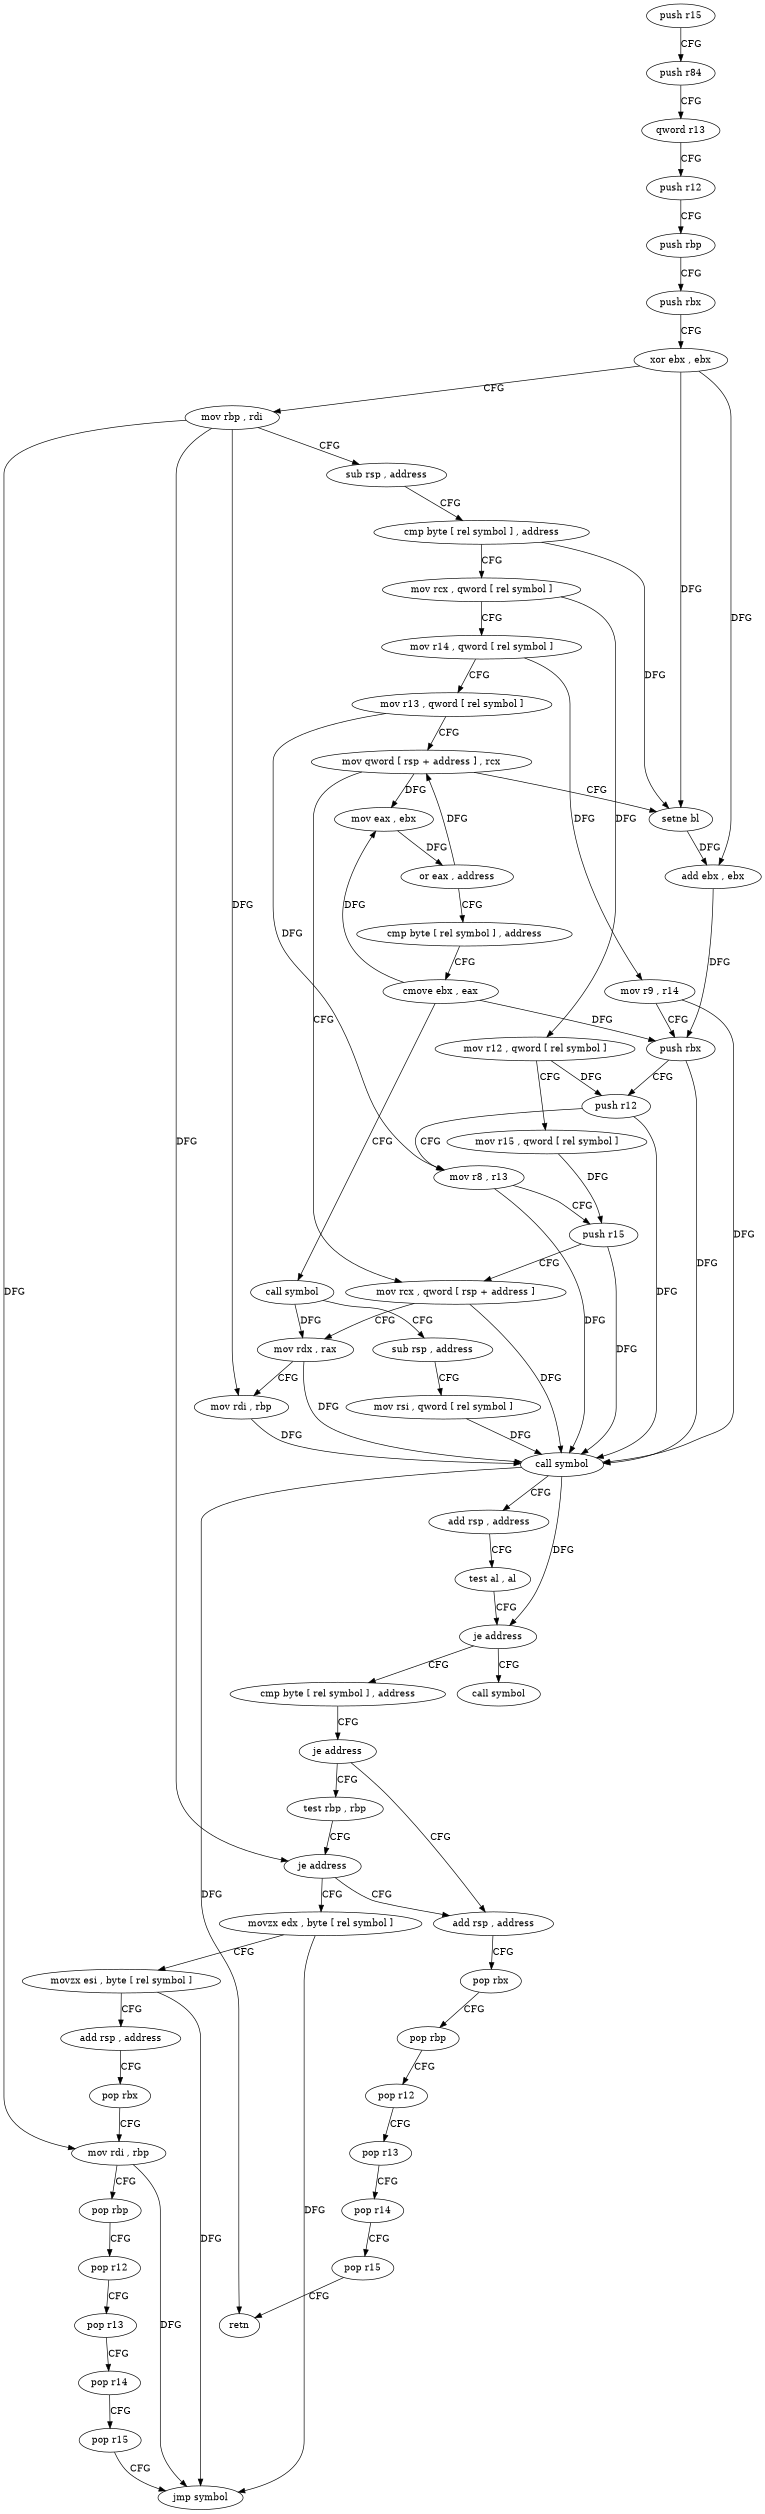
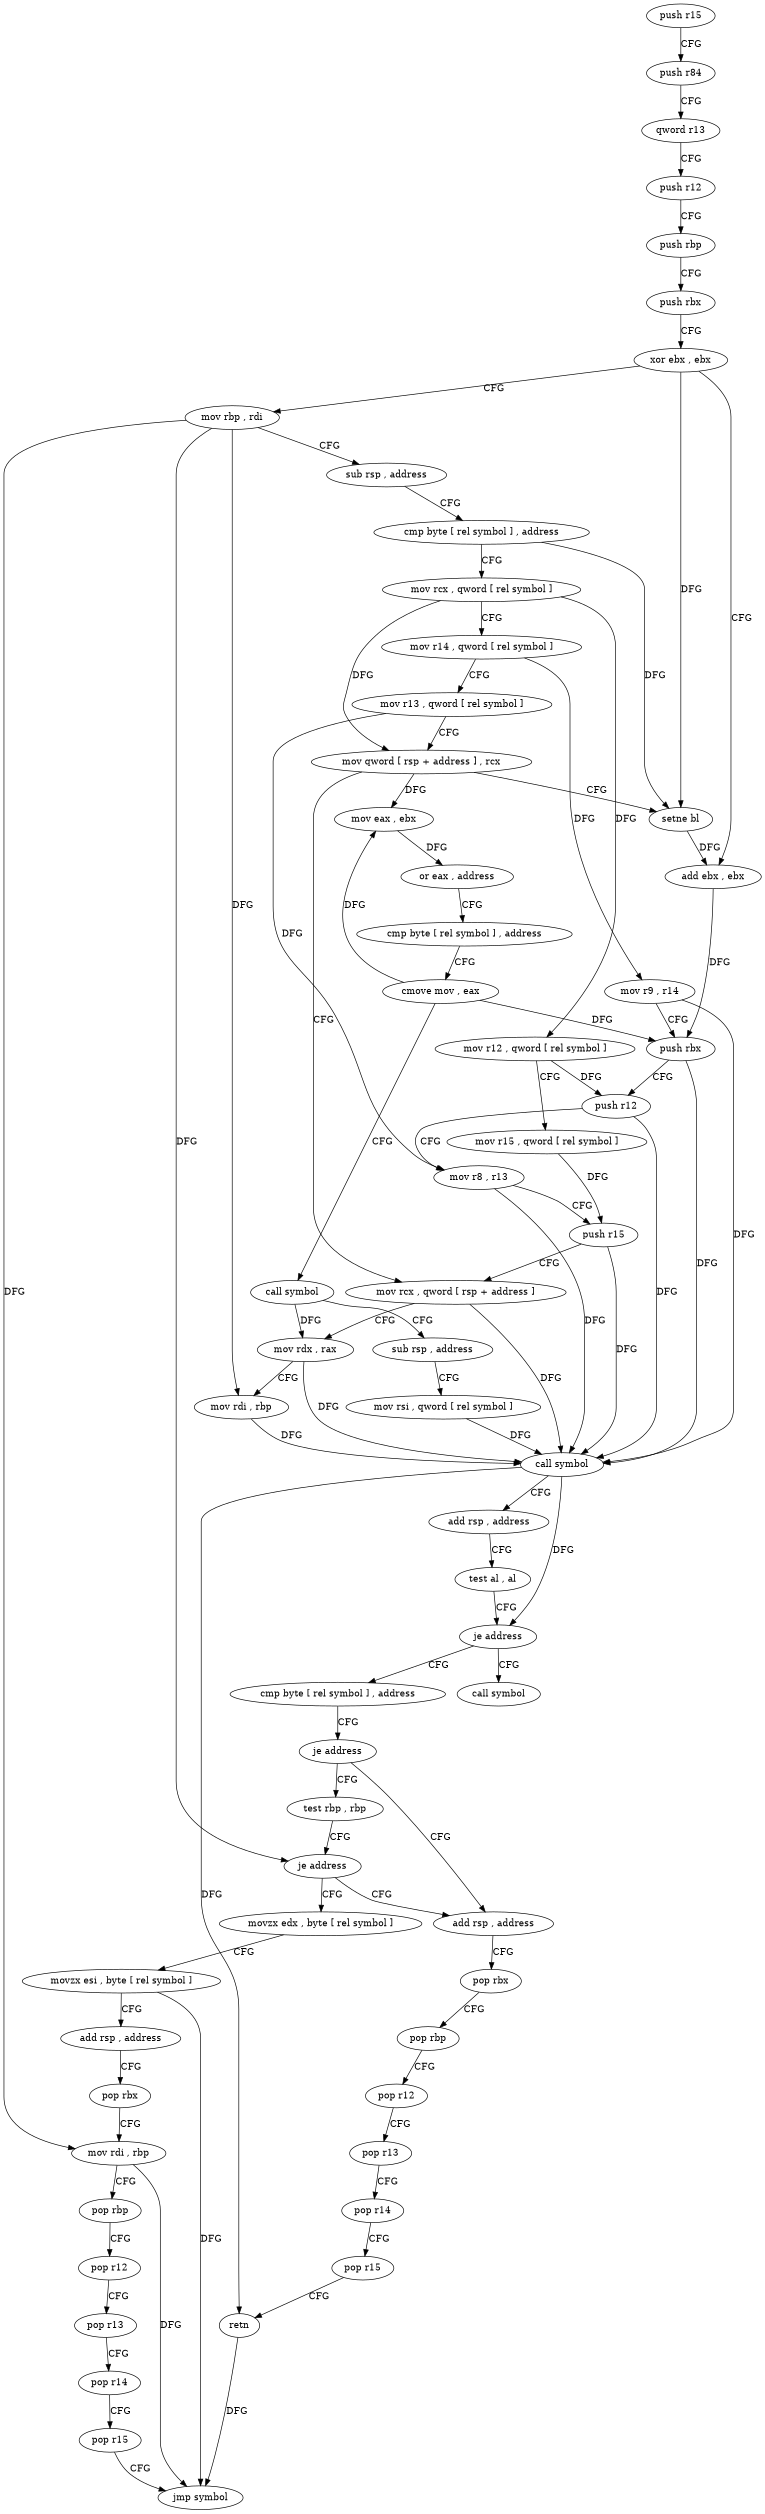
edge "xor ebx , ebx" -> "add ebx , ebx": label "DFG" -> "CFG"
edge "or eax , address" -> "mov qword [ rsp + address ] , rcx": now "mov rcx , qword [ rel symbol ]" -> "mov qword [ rsp + address ] , rcx"
node "cmove ebx , eax": label "cmove ebx , eax" -> "cmove mov , eax"
edge "movzx edx , byte [ rel symbol ]" -> "jmp symbol": now "retn" -> "jmp symbol"
